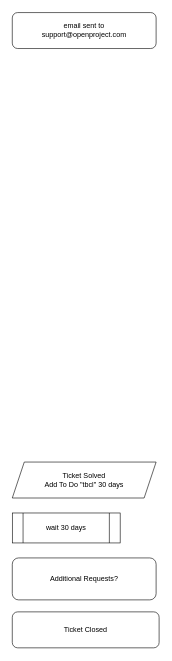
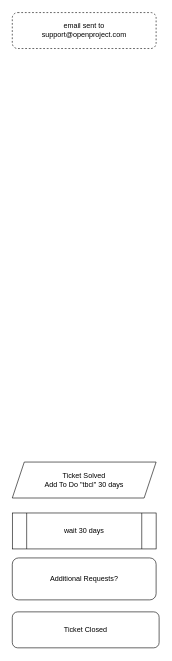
node "email sent to support@openproject.com": style solid -> dashed
node "wait 30 days": size 108x30 -> 144x36
